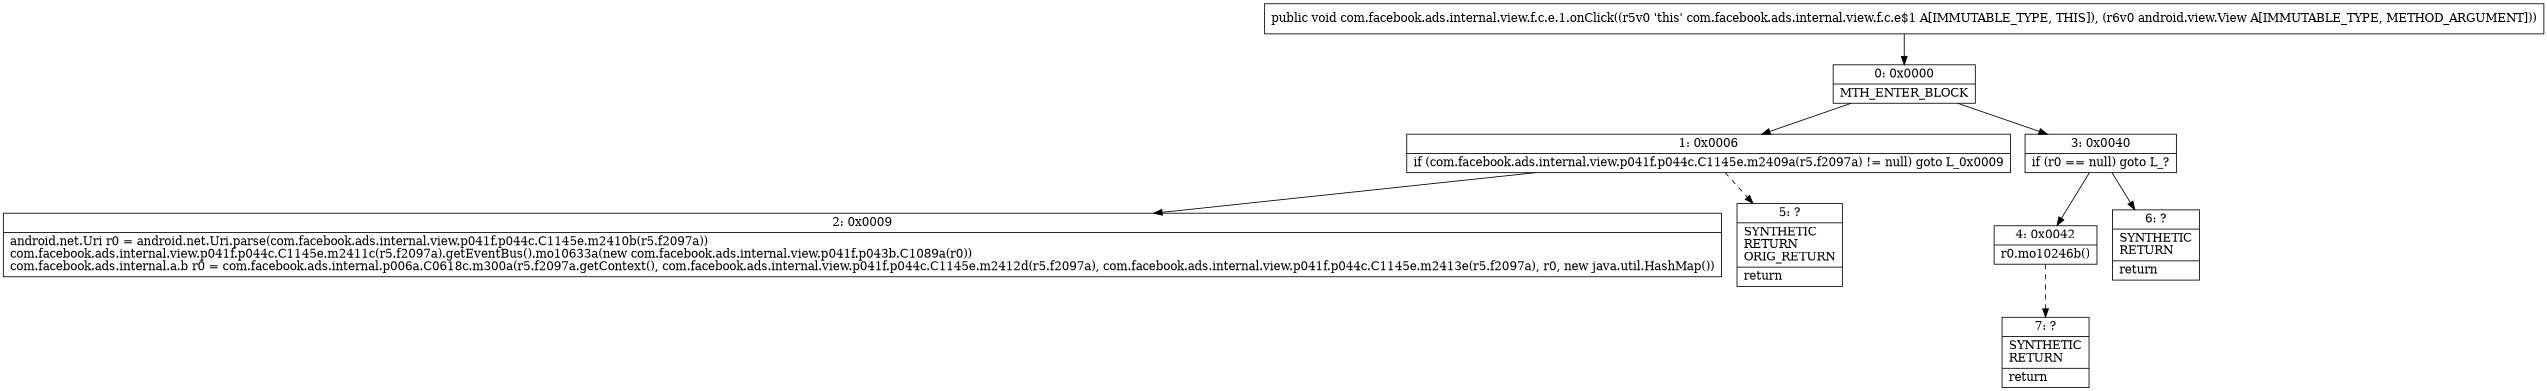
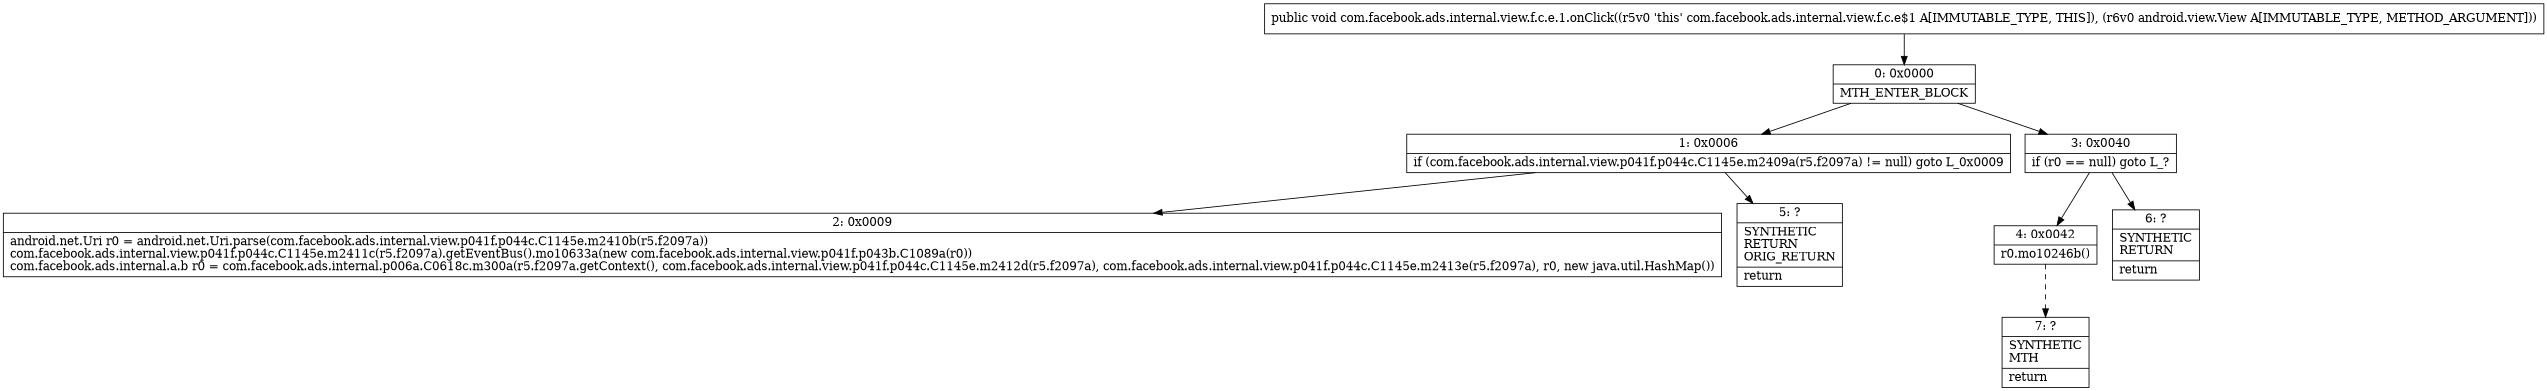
edge "1: 0x0006" -> "5: ?": style dashed -> solid
node "7: ?": text "RETURN" -> "MTH"
